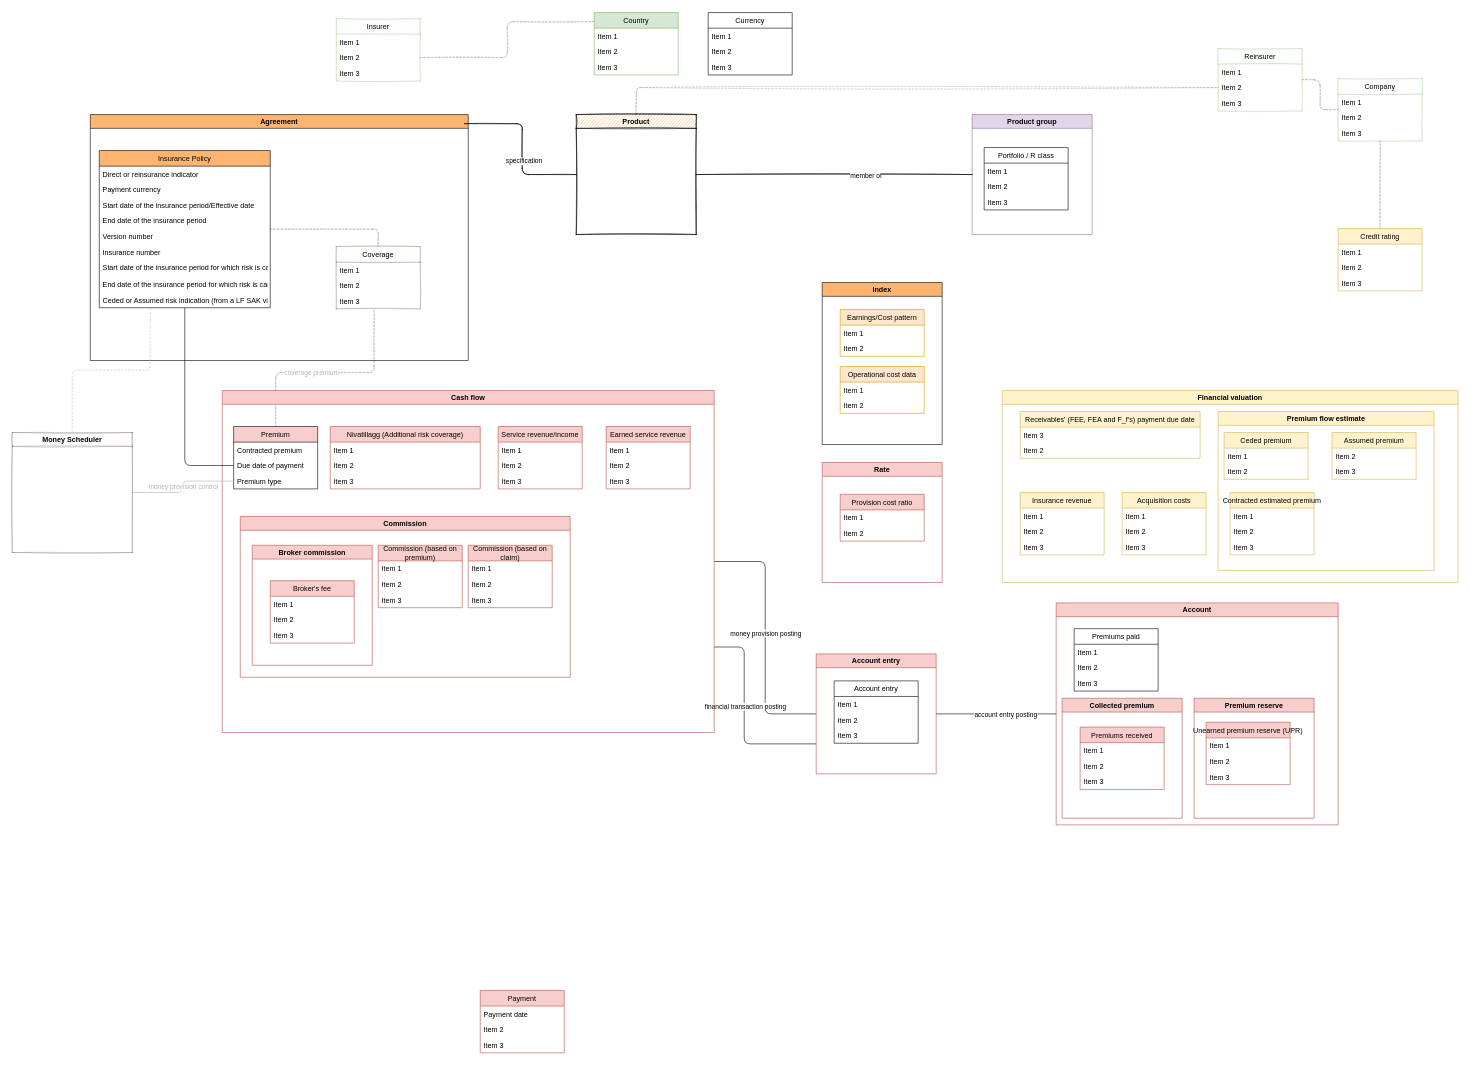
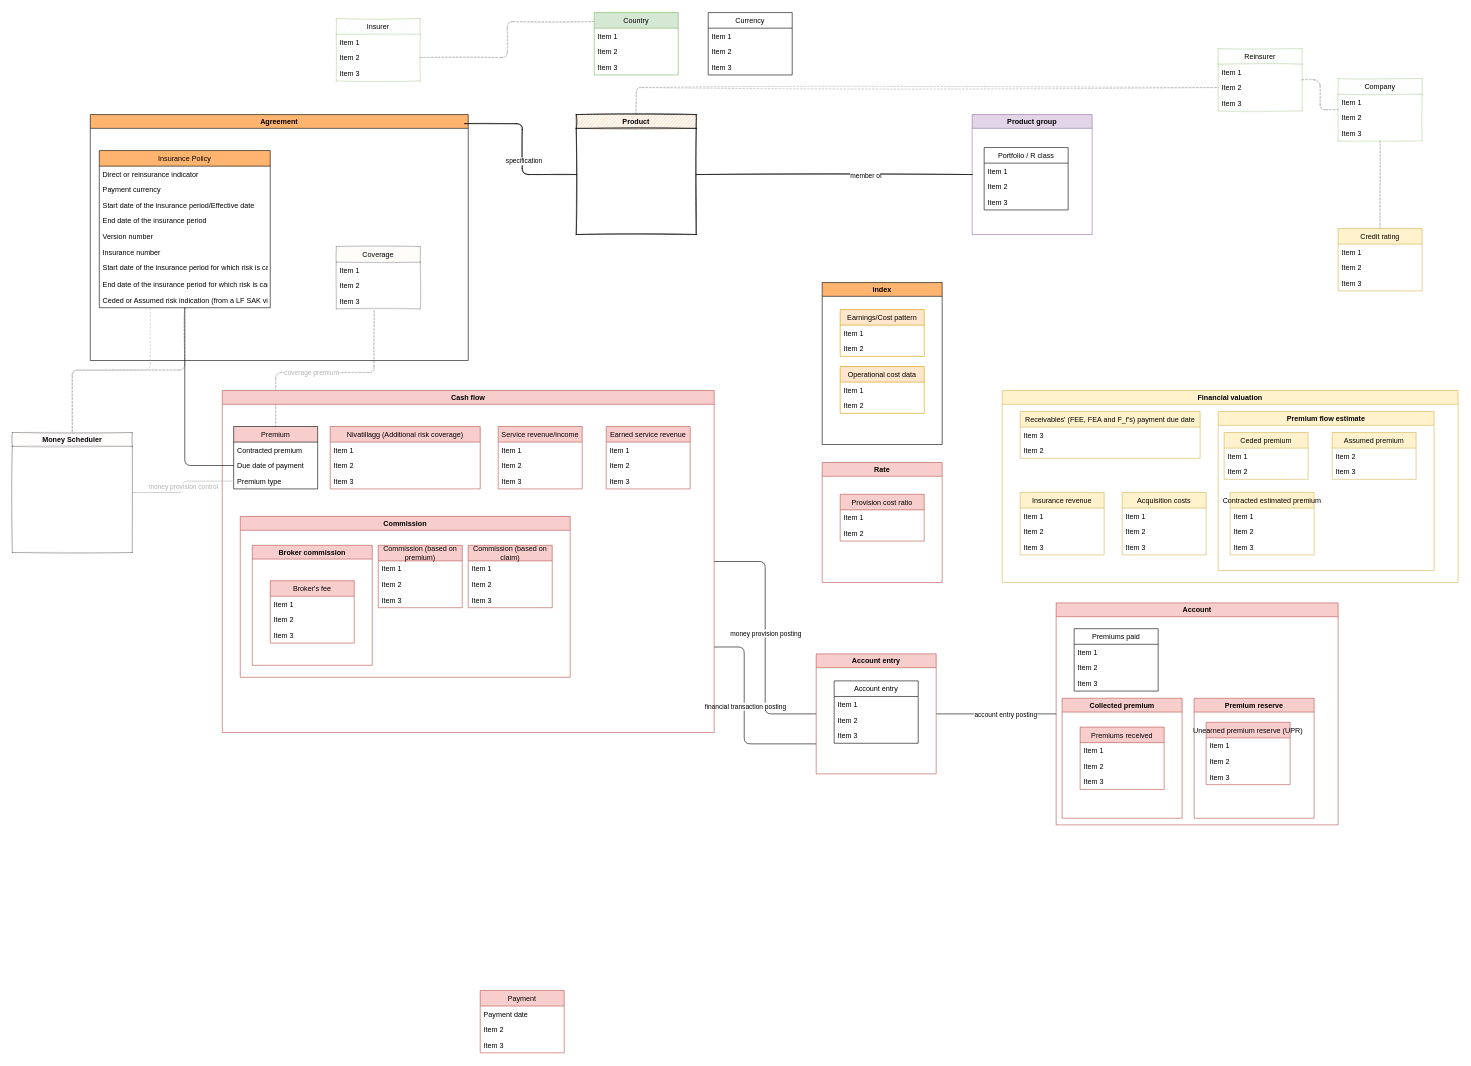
edge "Insurance Policy" -- "Coverage": now "Insurance Policy" -- "Money Scheduler"
